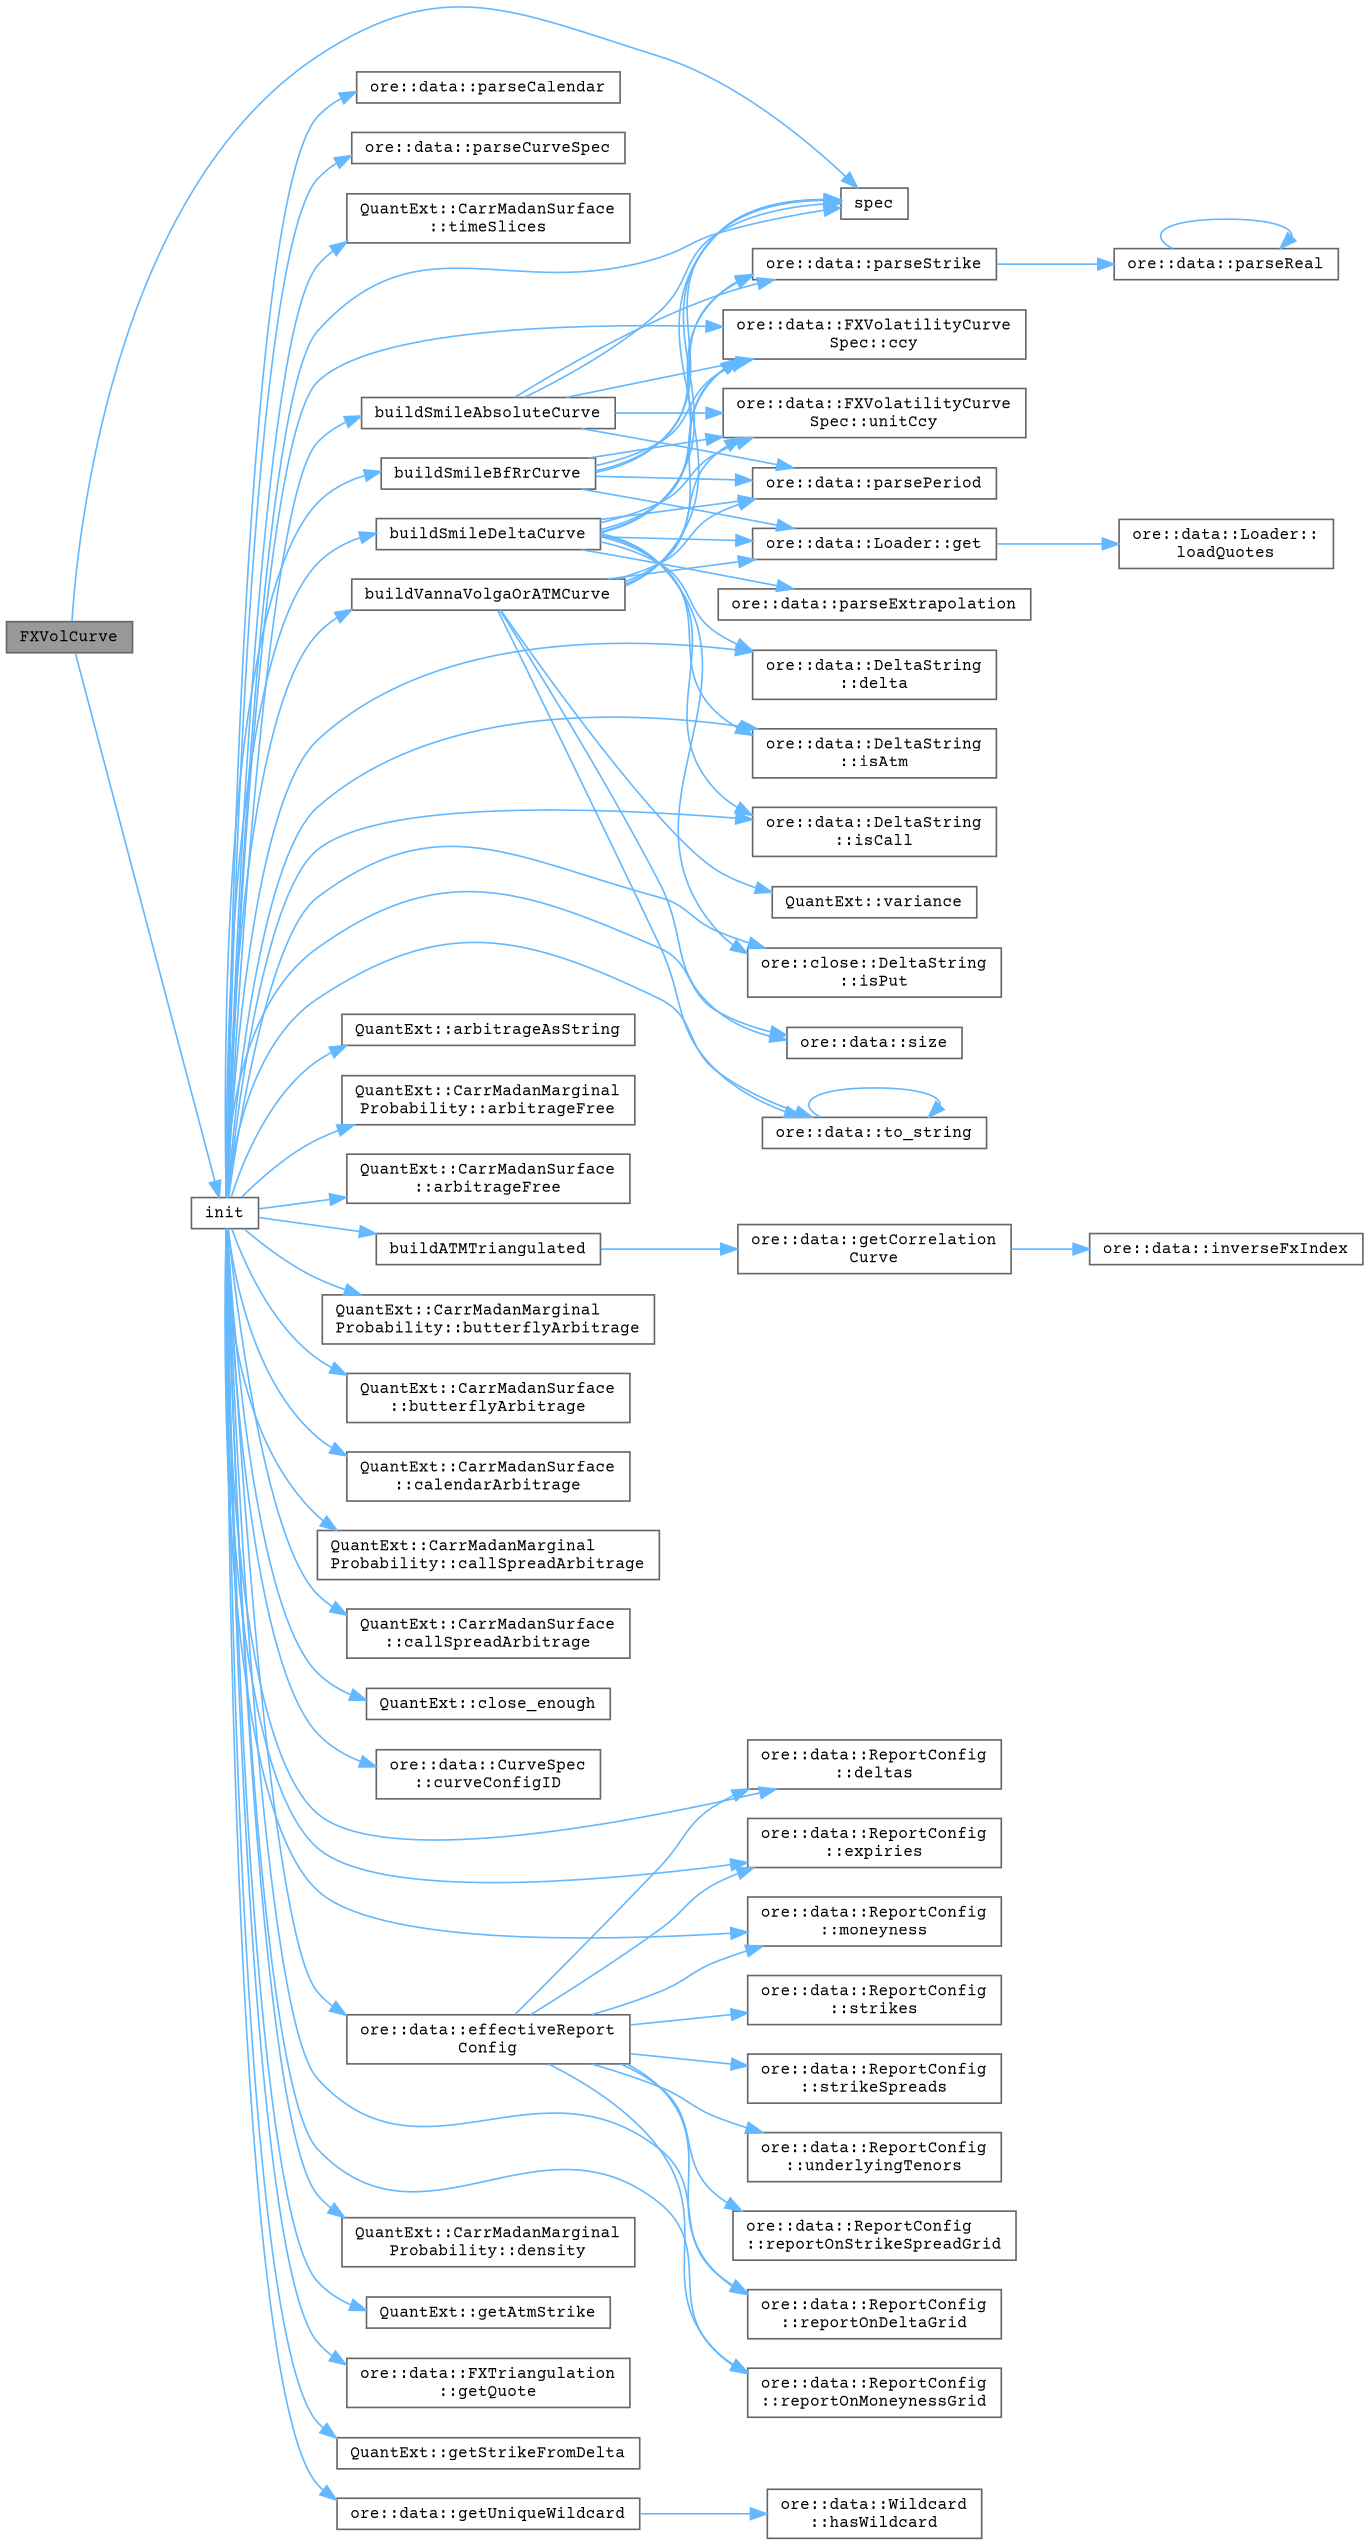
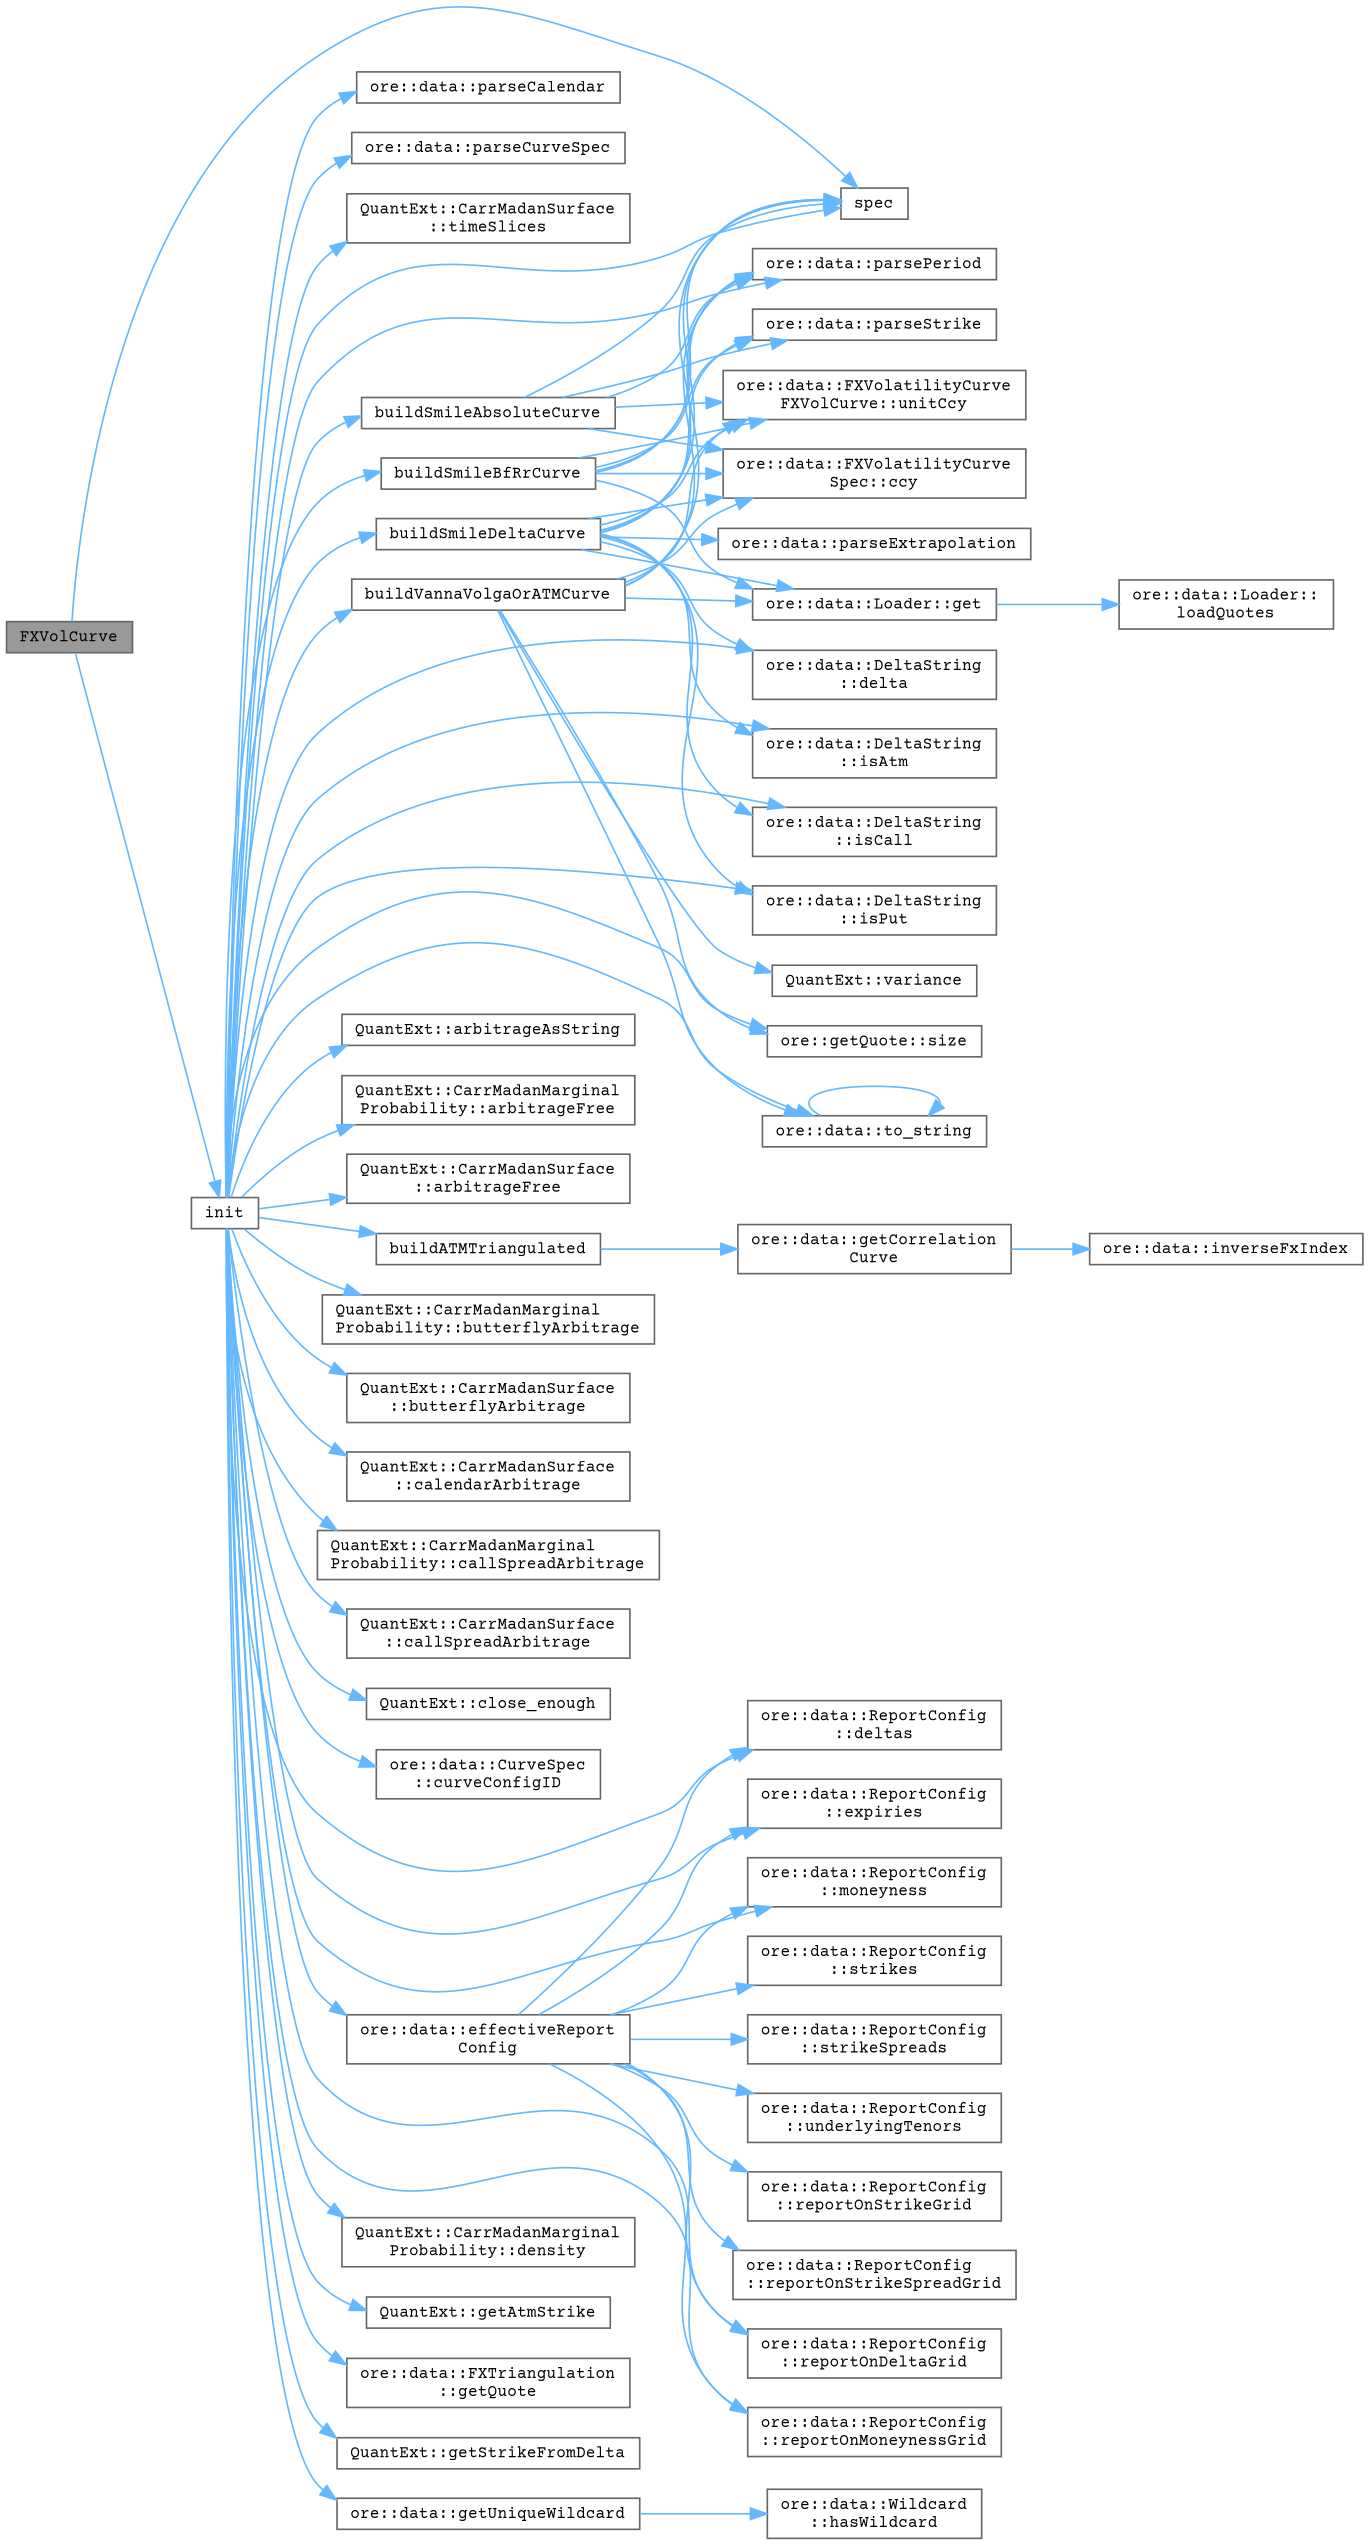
node "ore::data::parseReal": removed
edge "init" -> "ore::data::FXVolatilityCurve Spec::ccy": now "init" -> "ore::data::parsePeriod"
node "ore::data::FXVolatilityCurve Spec::unitCcy": label "ore::data::FXVolatilityCurve Spec::unitCcy" -> "ore::data::FXVolatilityCurve FXVolCurve::unitCcy"
node "ore::close::DeltaString ::isPut": label "ore::close::DeltaString ::isPut" -> "ore::data::DeltaString ::isPut"
node "ore::data::size": label "ore::data::size" -> "ore::getQuote::size"
node "ore::data::ReportConfig ::reportOnStrikeGrid": added
